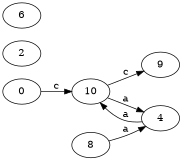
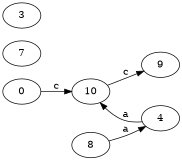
node "6": label "6" -> "3"
node "2": label "2" -> "7"
edge "10" -> "4": removed, label "a"
